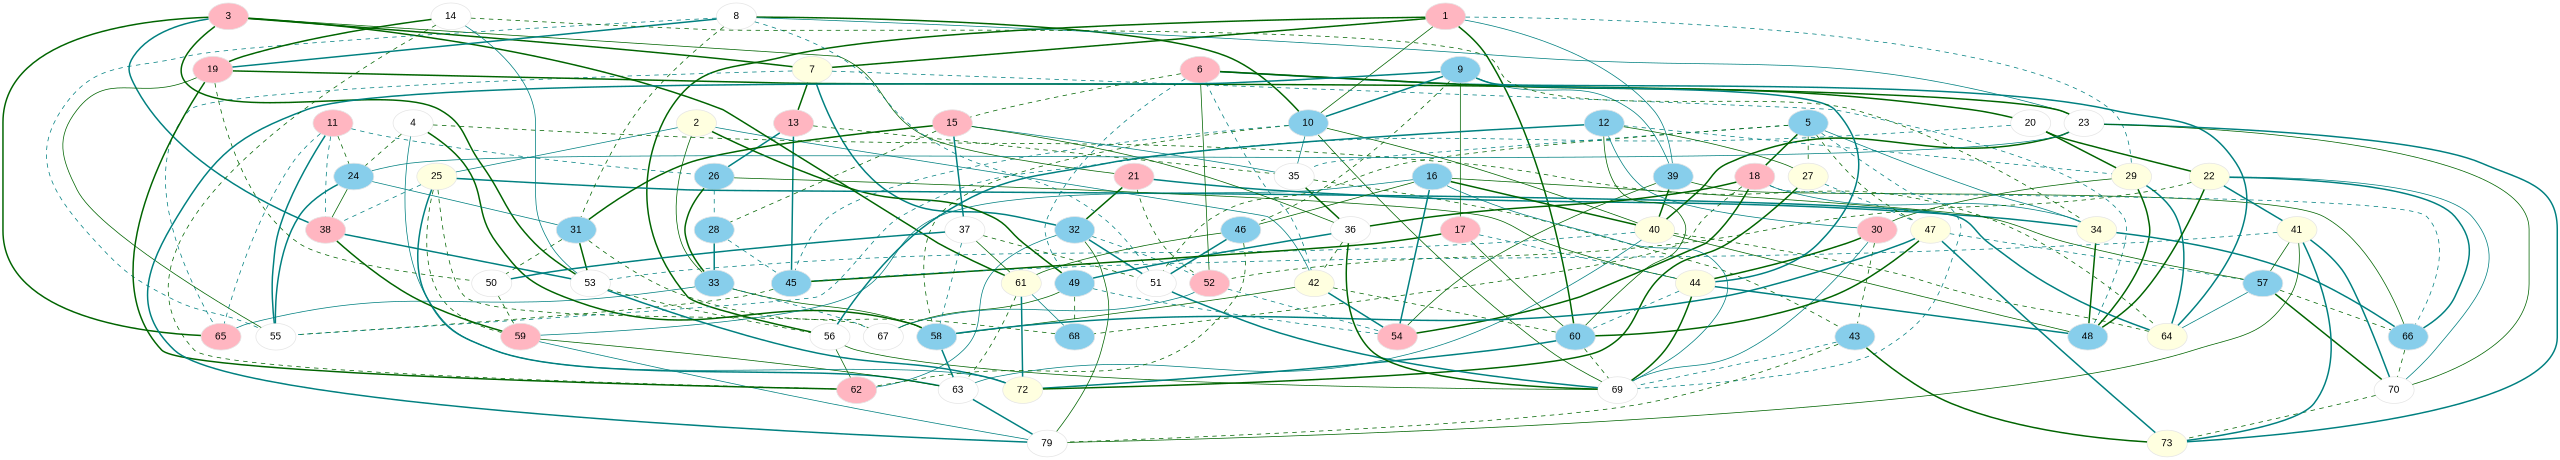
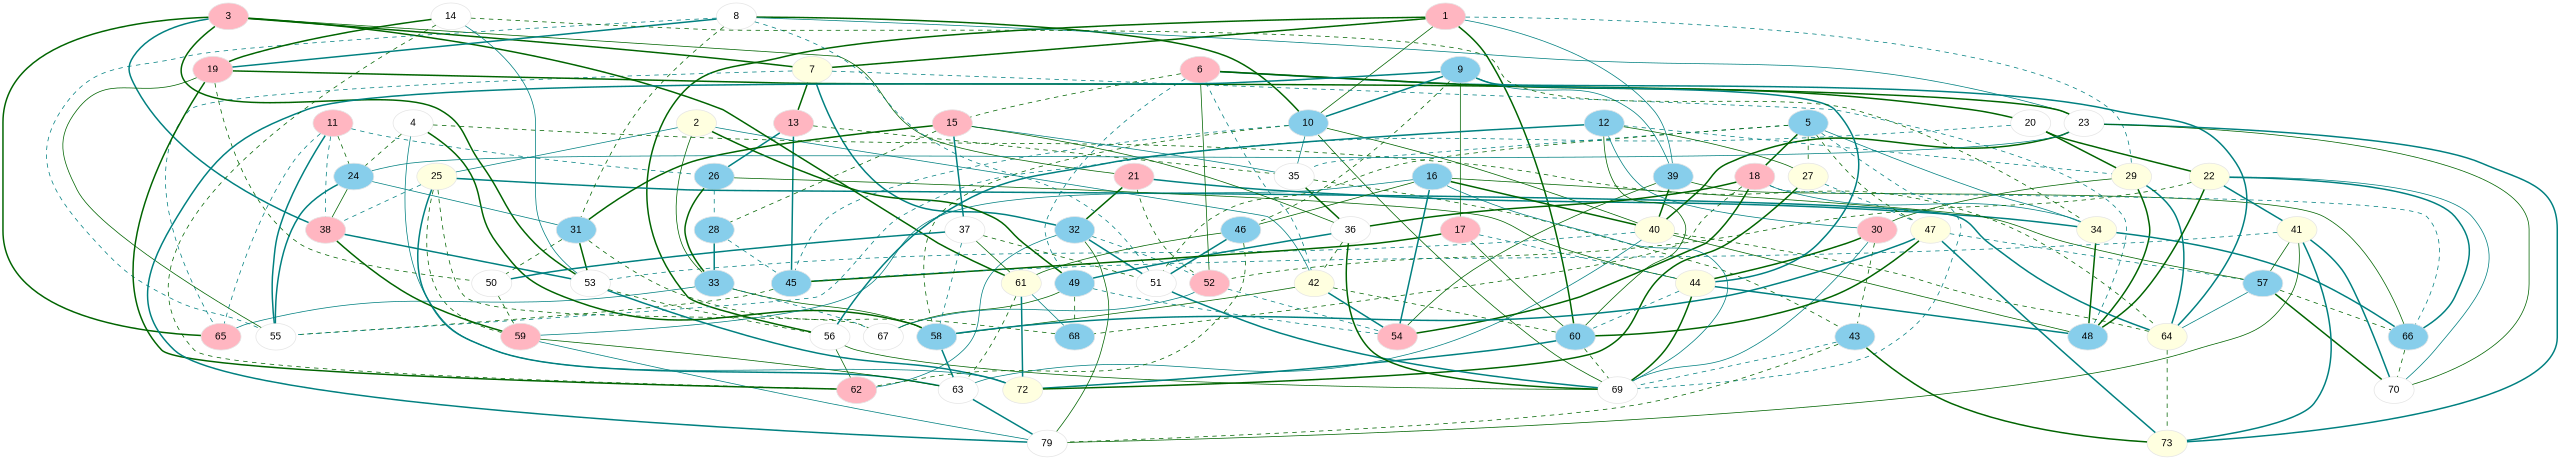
edge "70" -- "73": now "64" -- "73"
